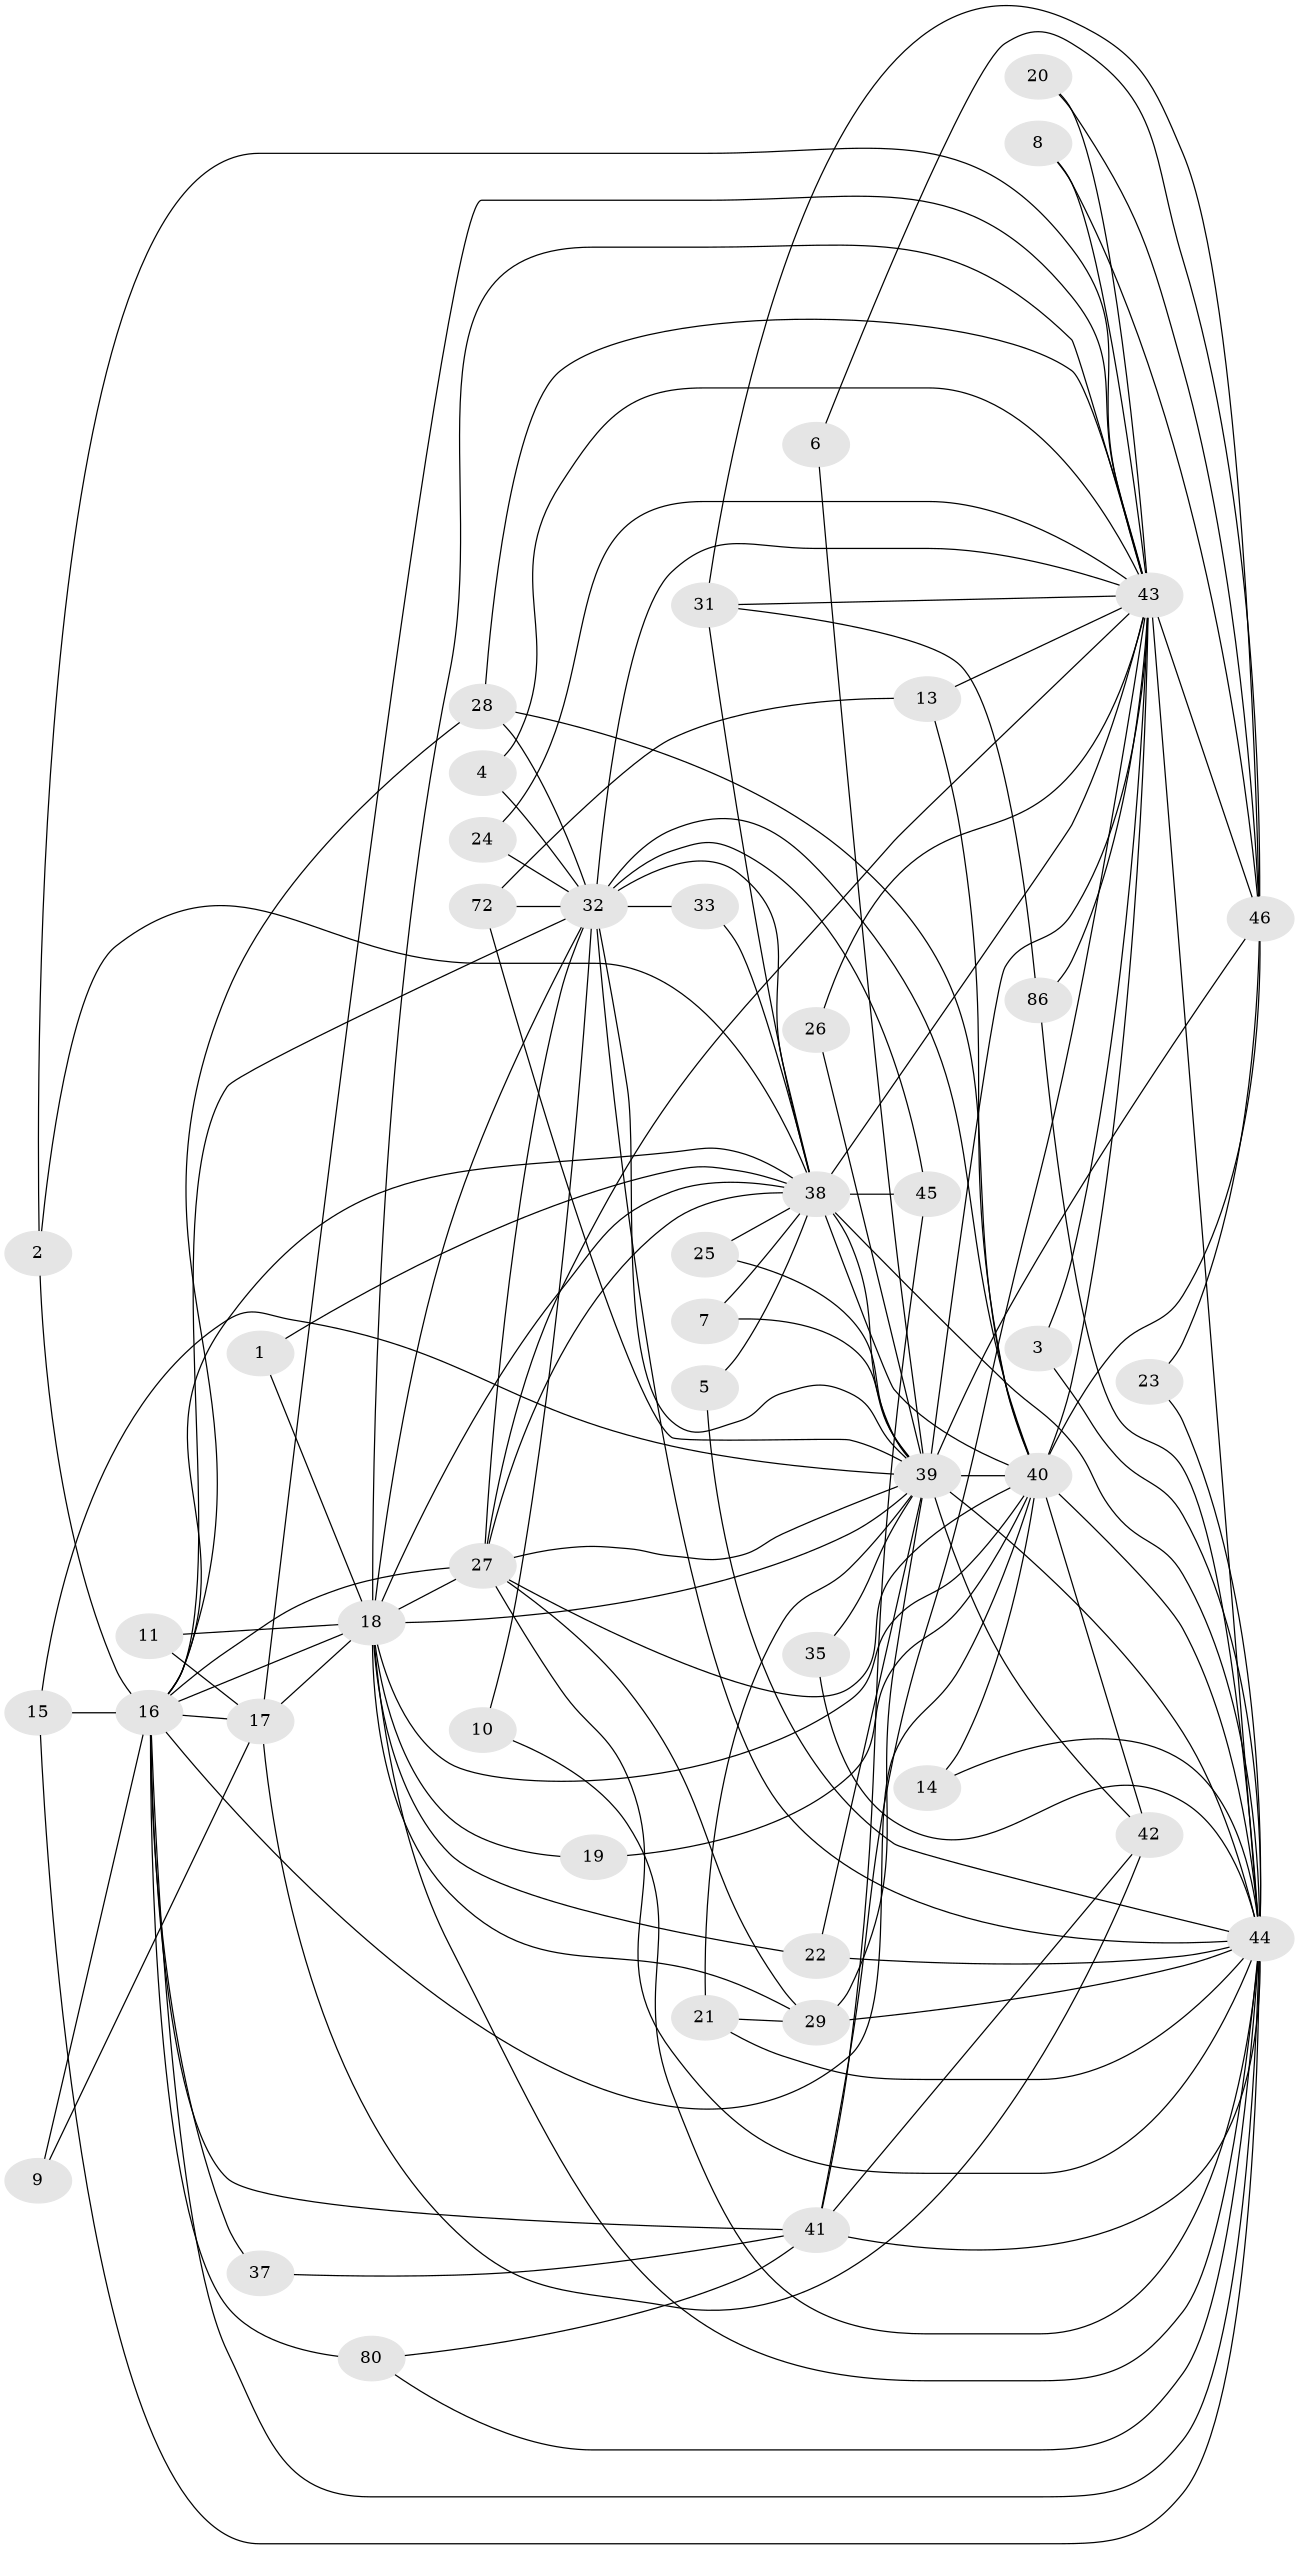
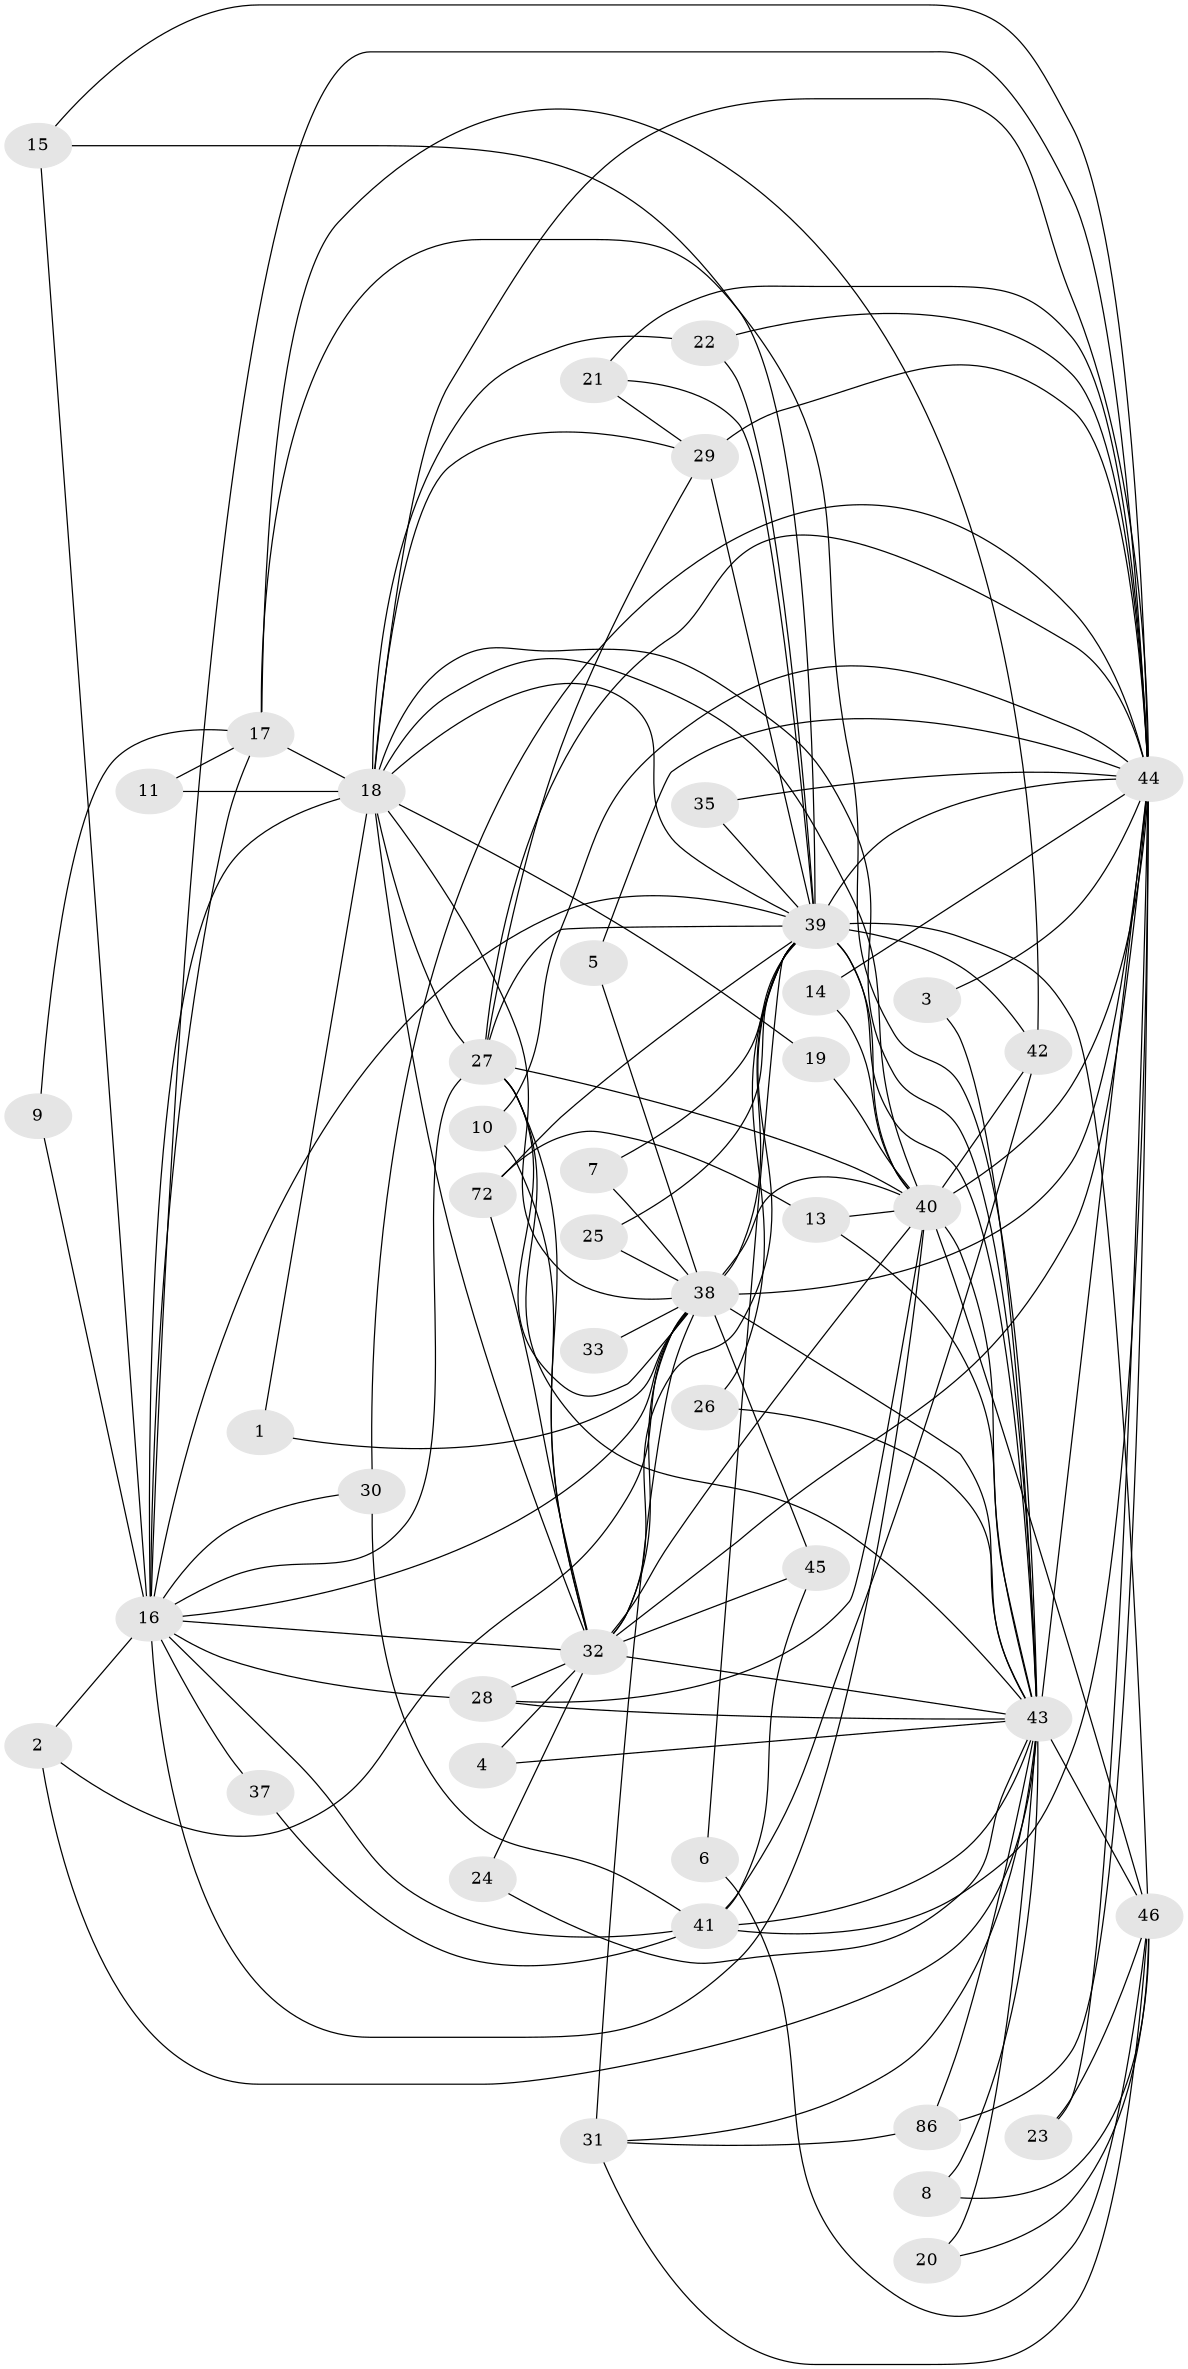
edge "32" -- "33": removed
edge "39" -- "16": added
node "80": label "80" -> "30"
